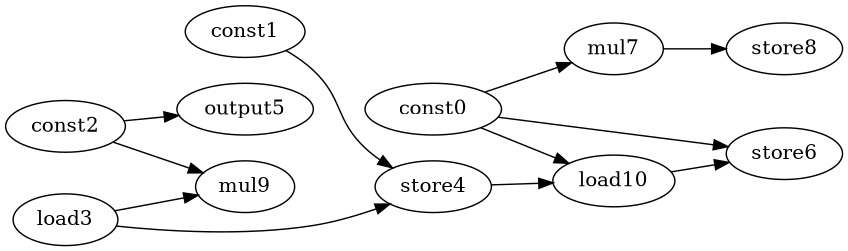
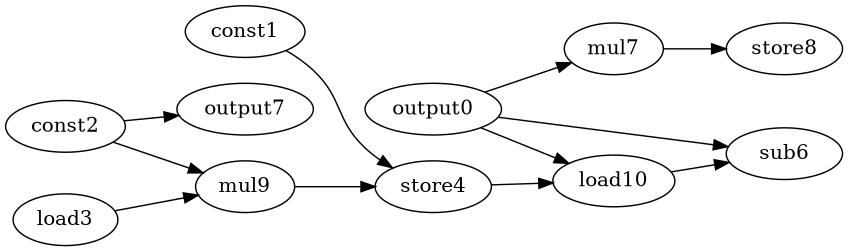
node "output5": label "output5" -> "output7"
node "const0": label "const0" -> "output0"
node "store6": label "store6" -> "sub6"
edge "load3" -> "store4": now "mul9" -> "store4"
